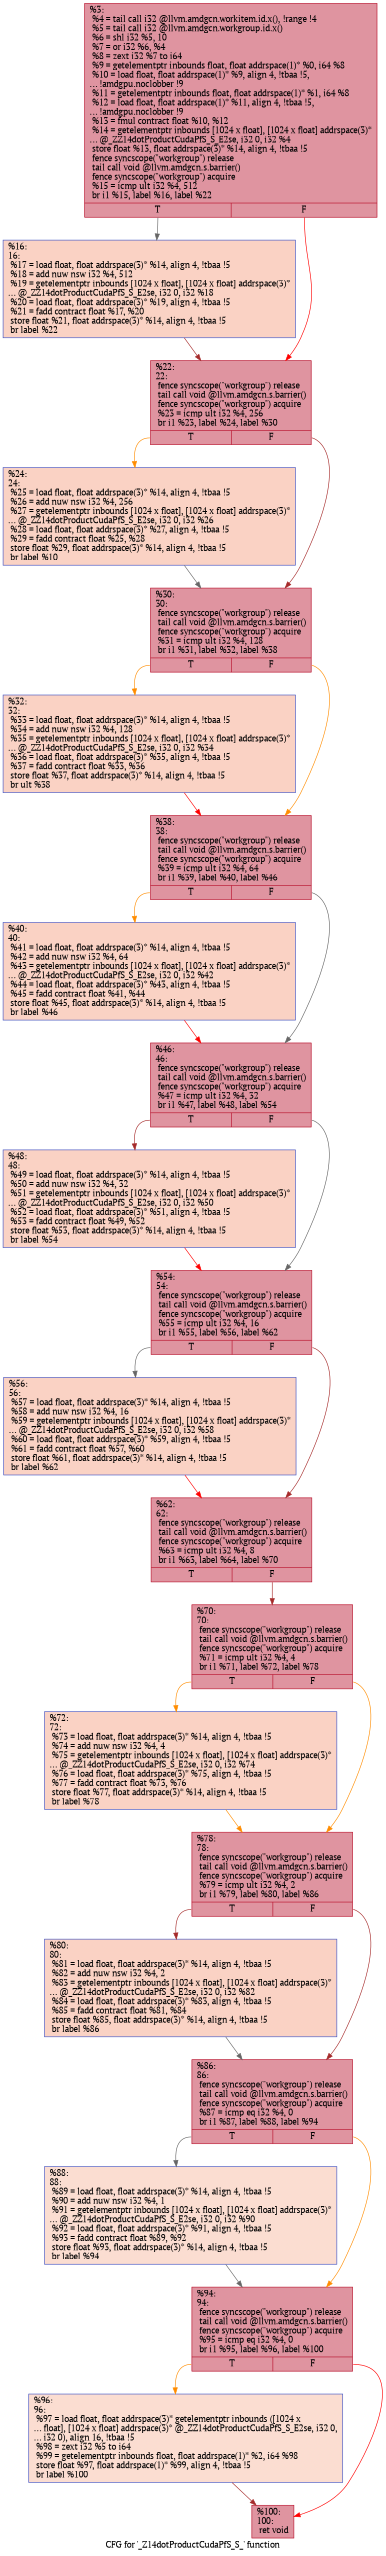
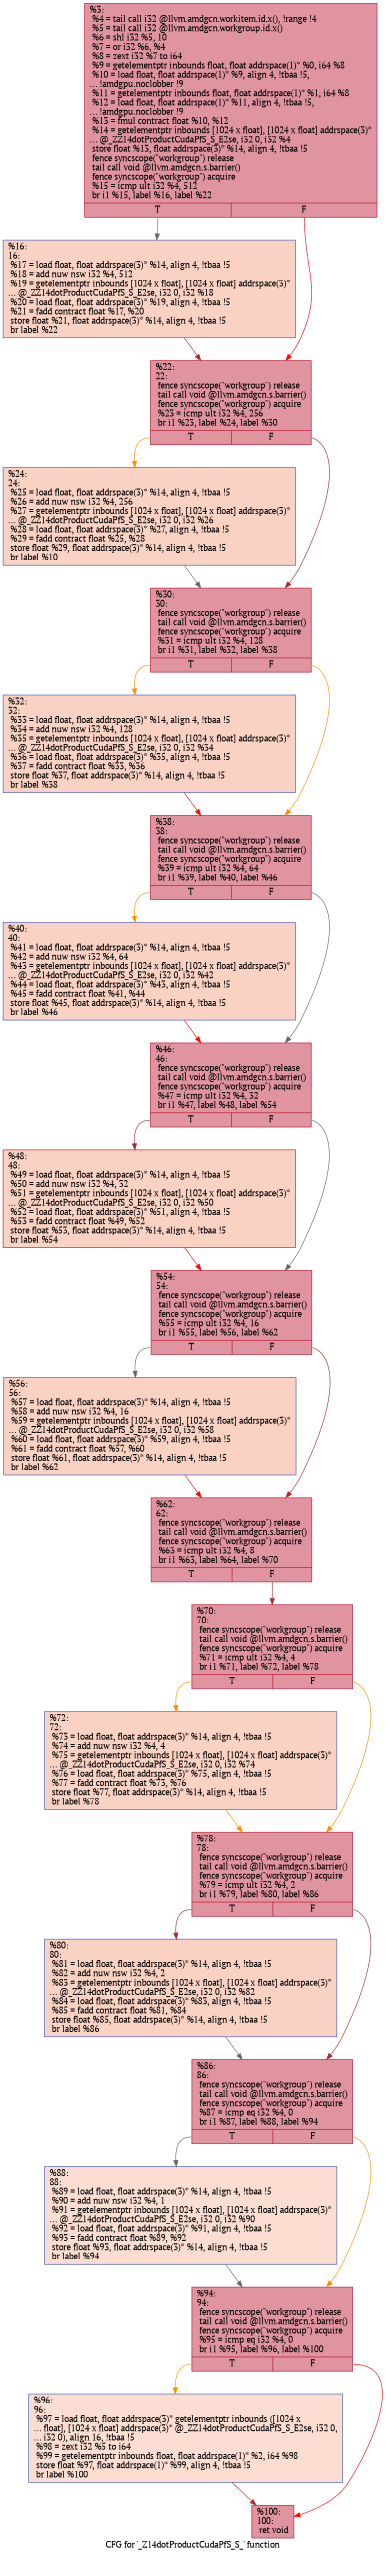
node "%32:": text "br ult %38" -> "br label %38"
node "%48:": color #3d50c3ff -> #b70d28ff
